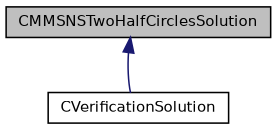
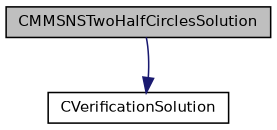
edge "CVerificationSolution" -> "CMMSNSTwoHalfCirclesSolution": reversed
